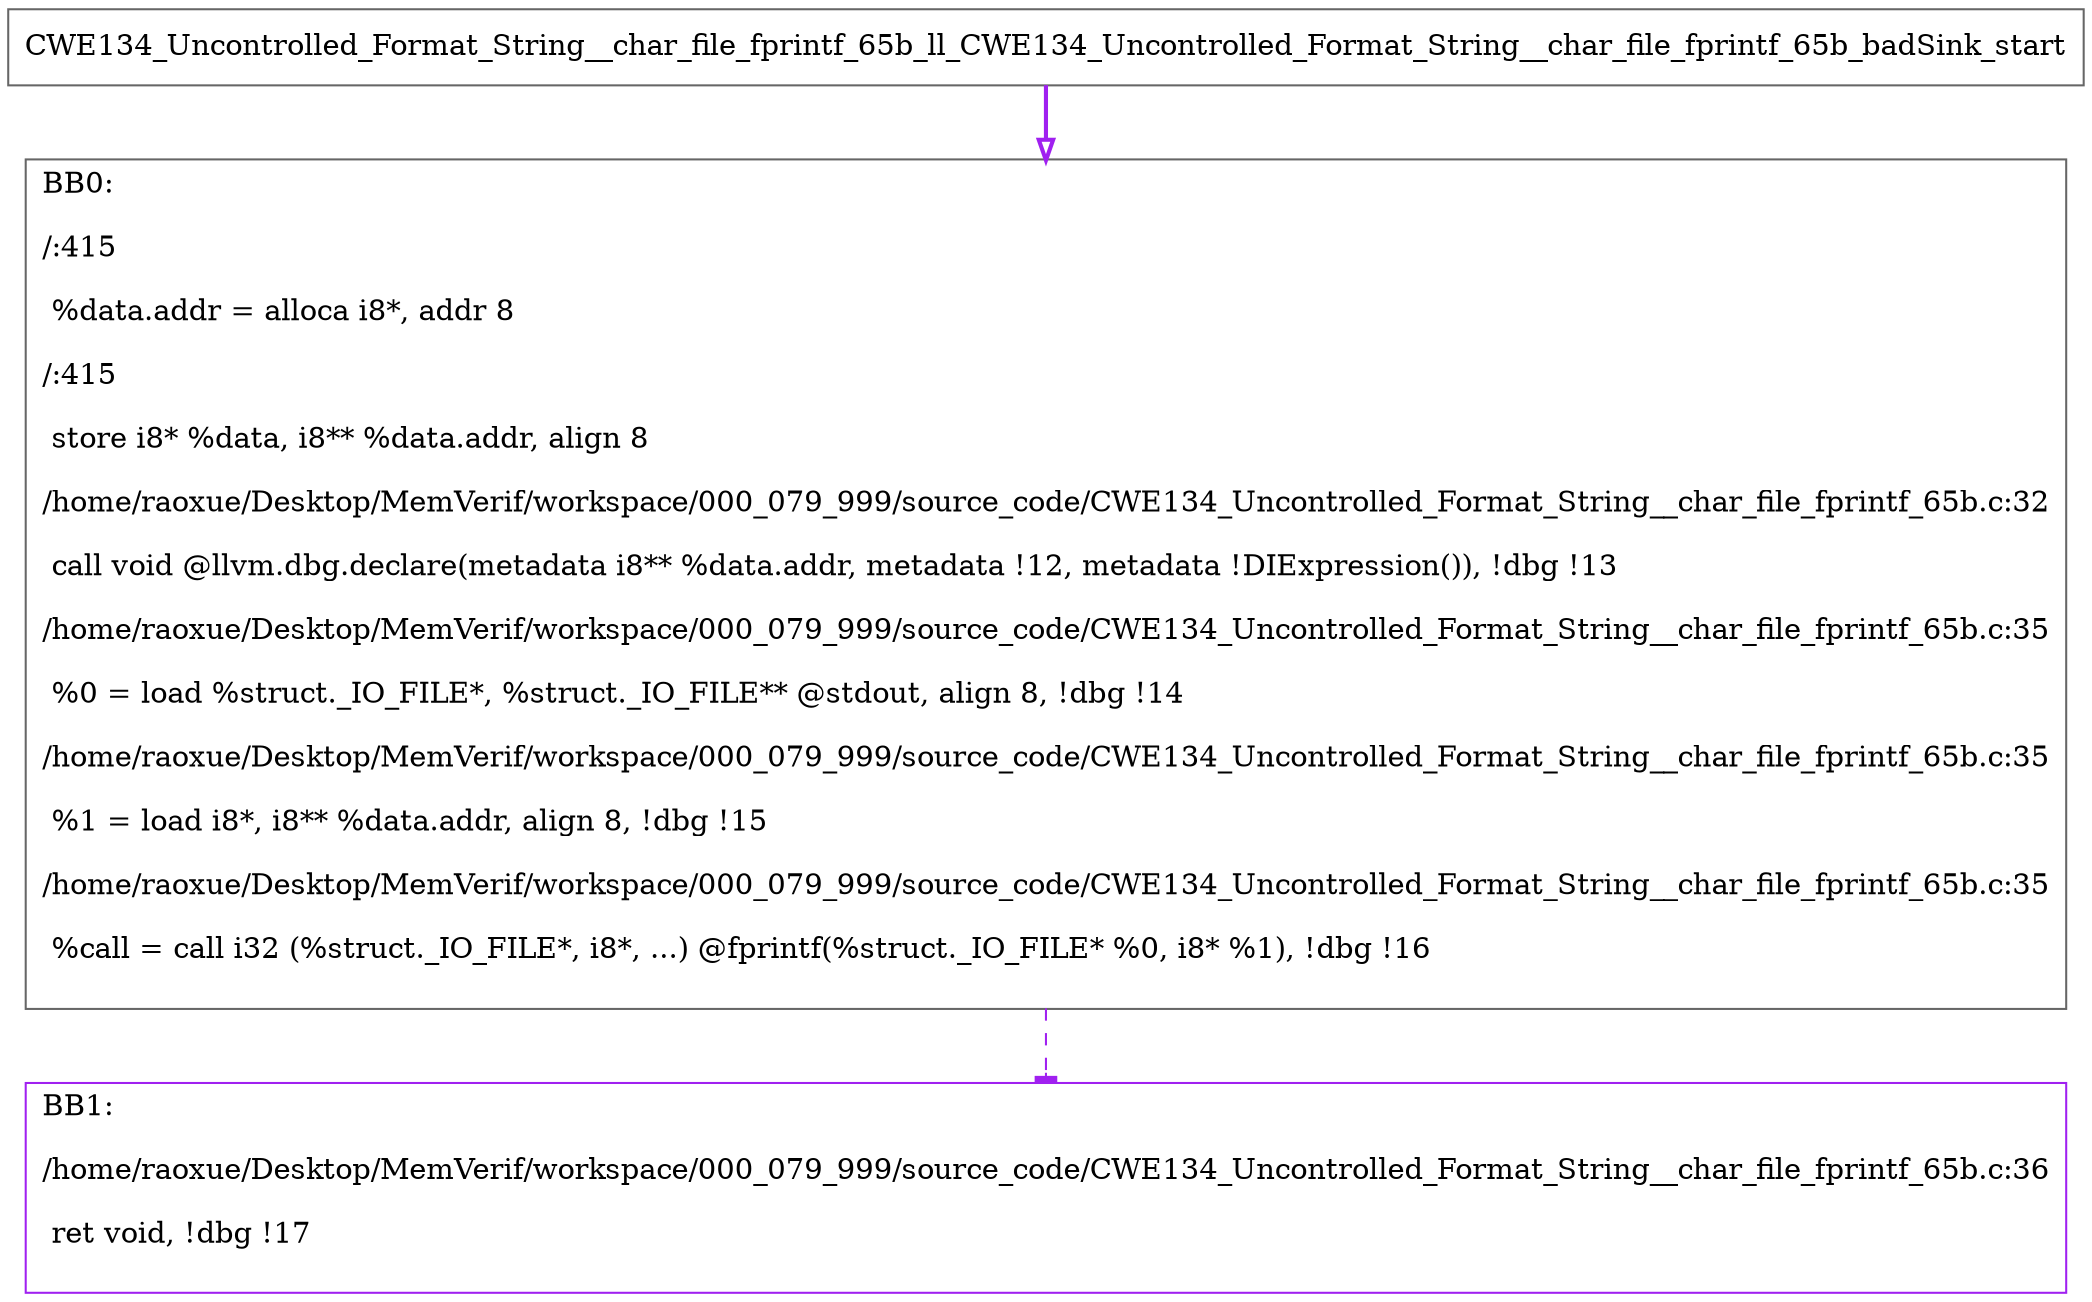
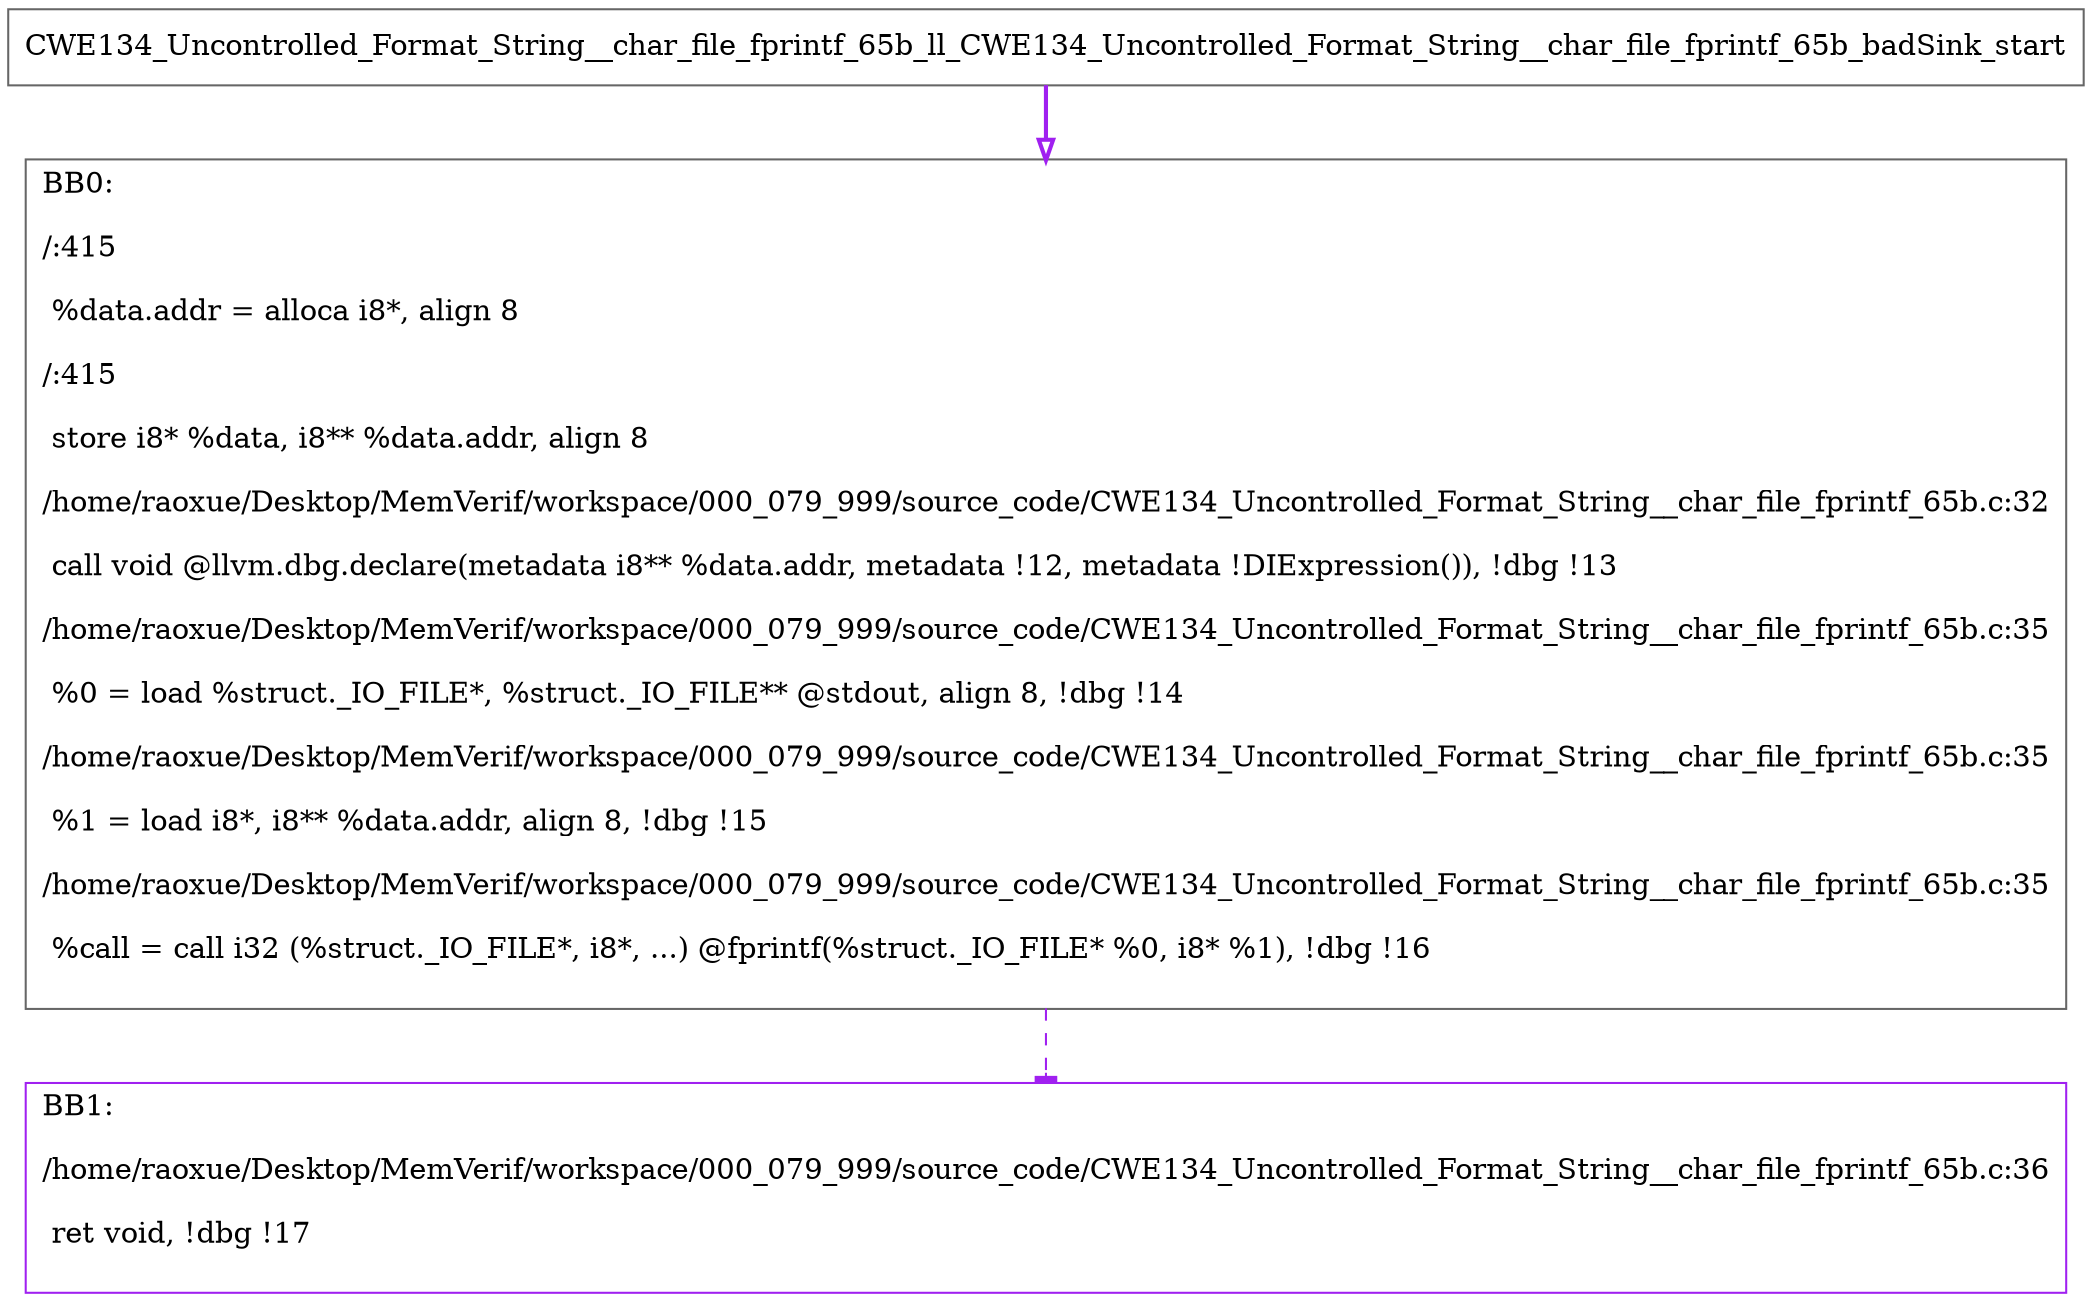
node "BB0:": text "%data.addr = alloca i8*, addr 8" -> "%data.addr = alloca i8*, align 8"
